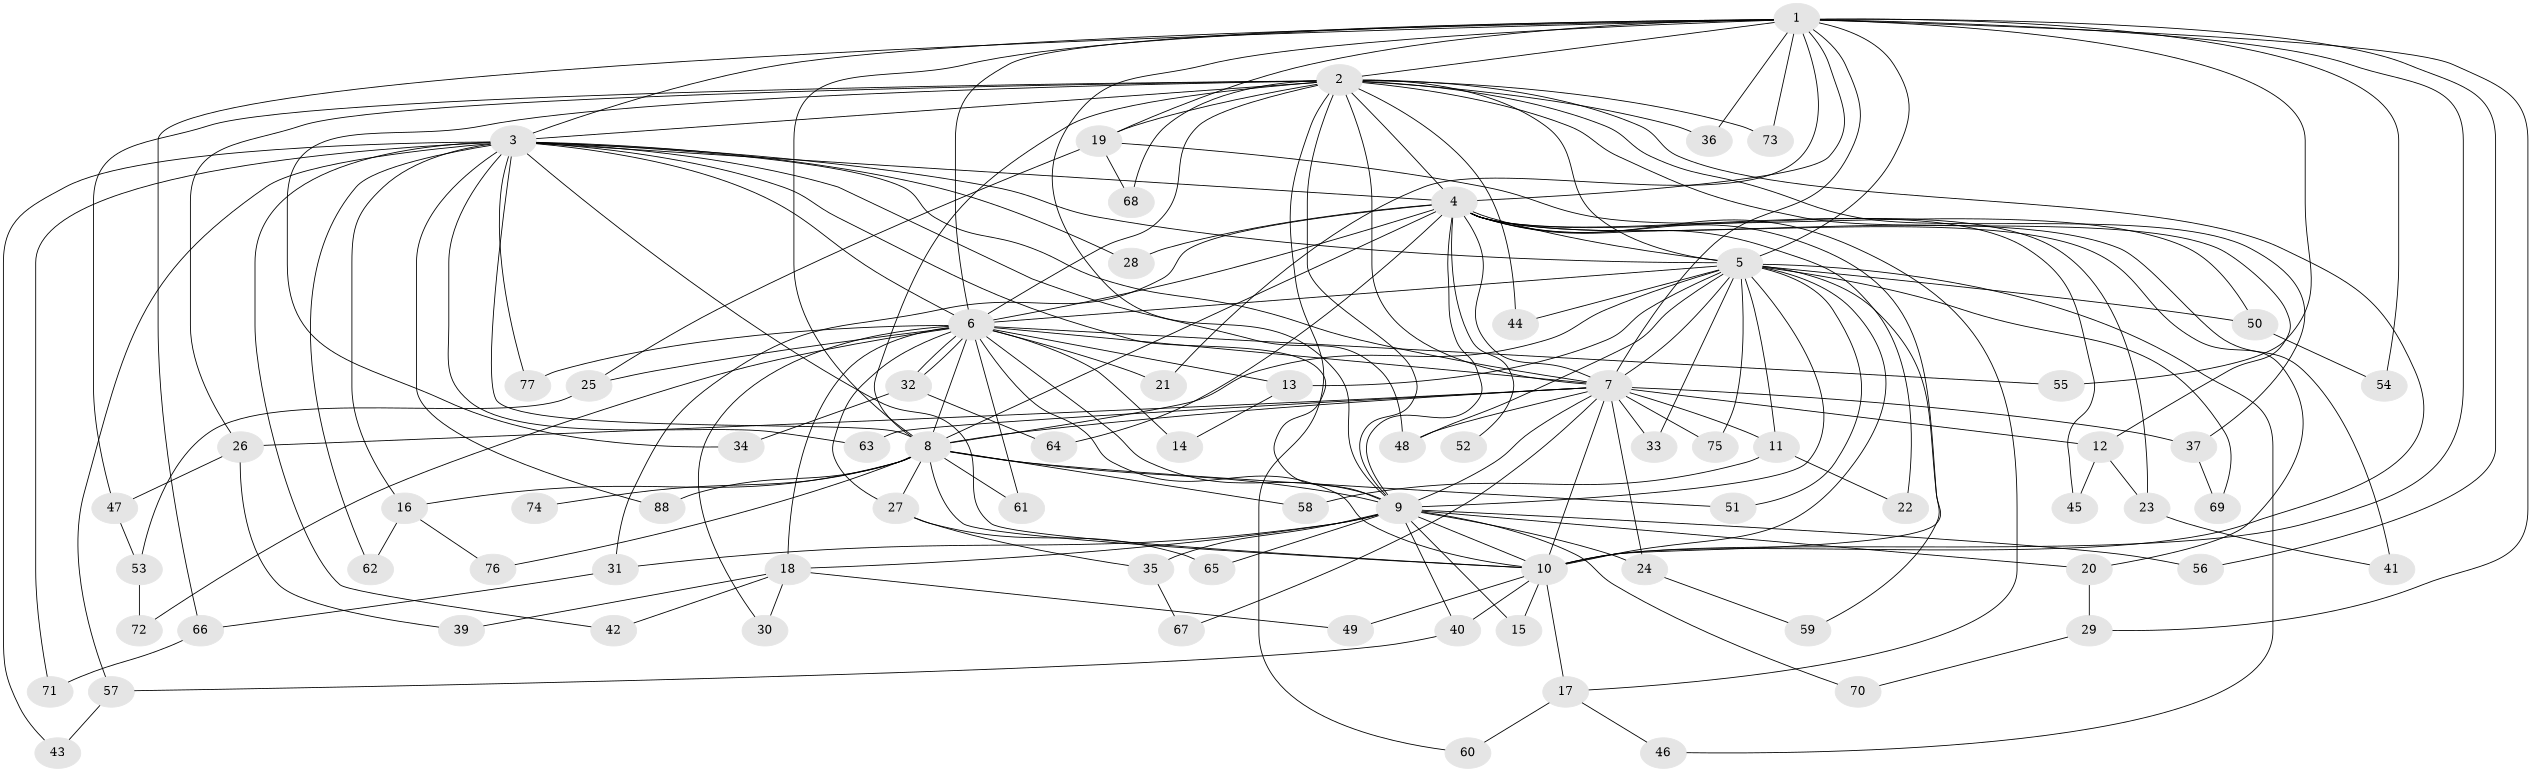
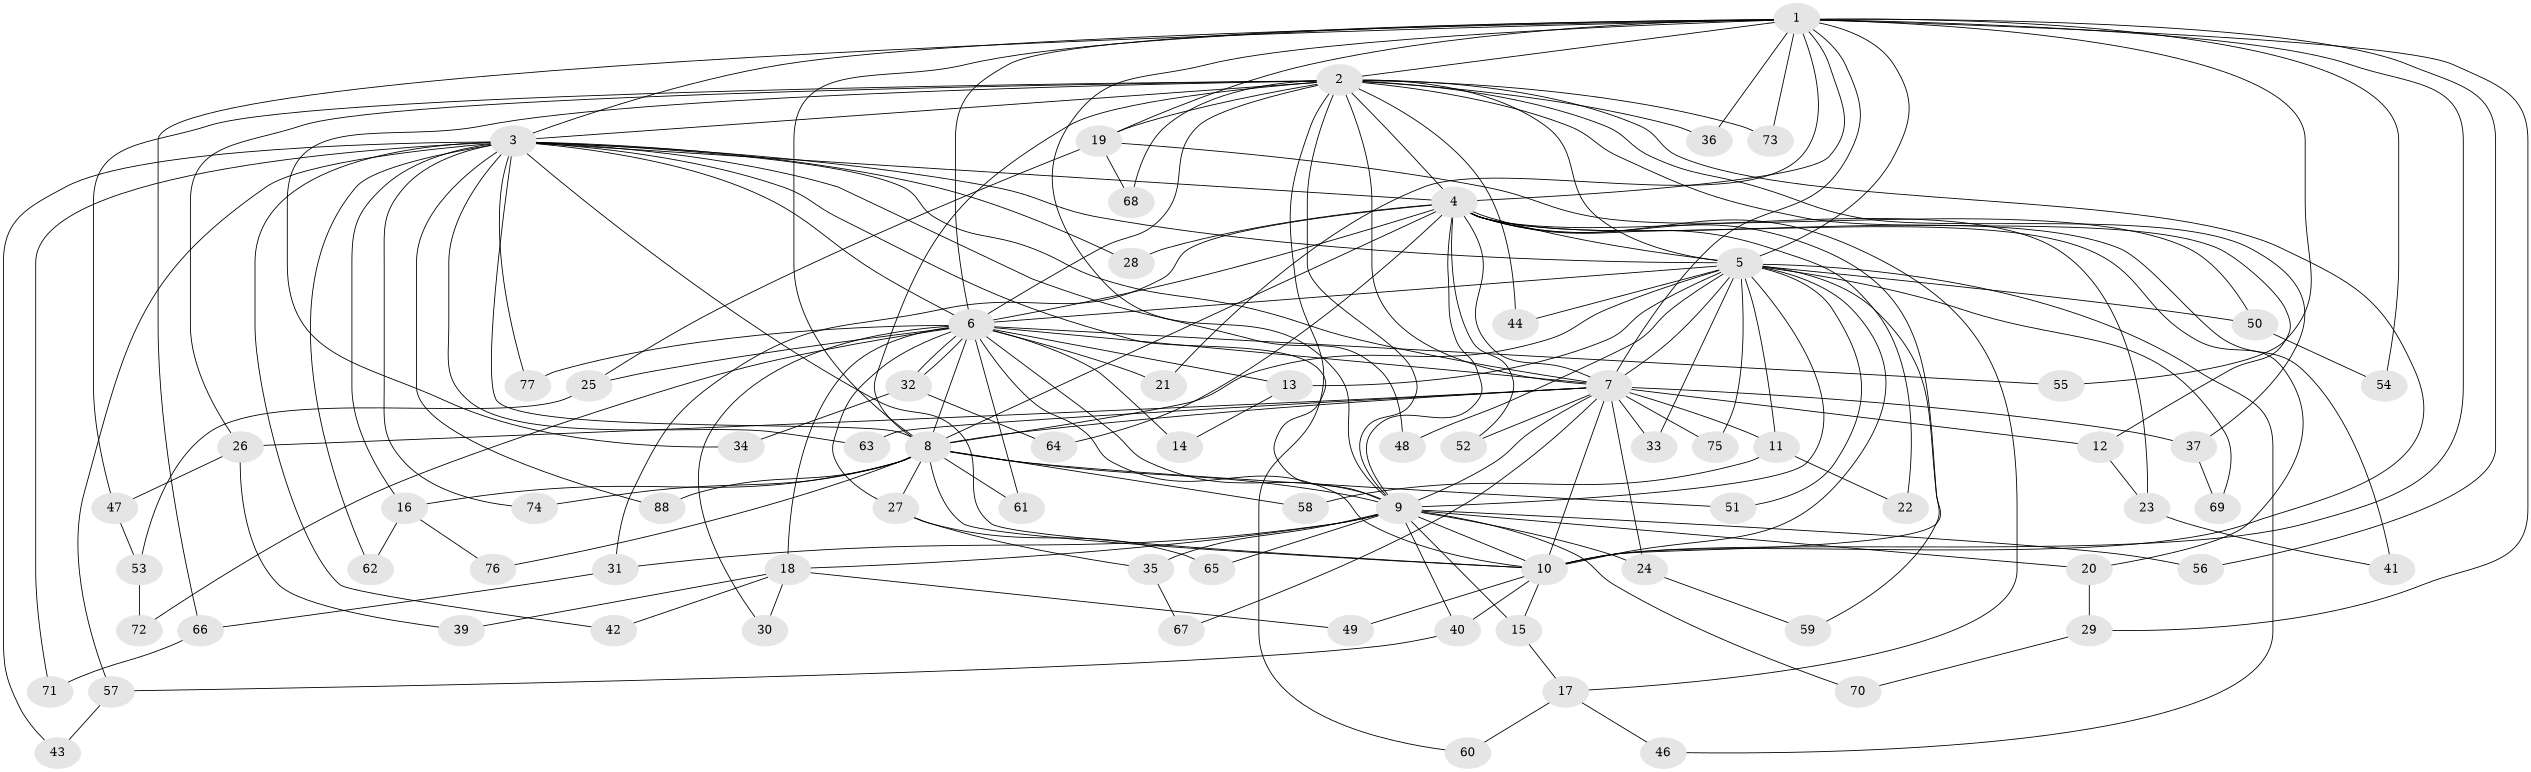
edge "3" -- "74": added
edge "7" -- "48": now "7" -- "52"
node "45": removed
edge "10" -- "17": now "15" -- "17"
